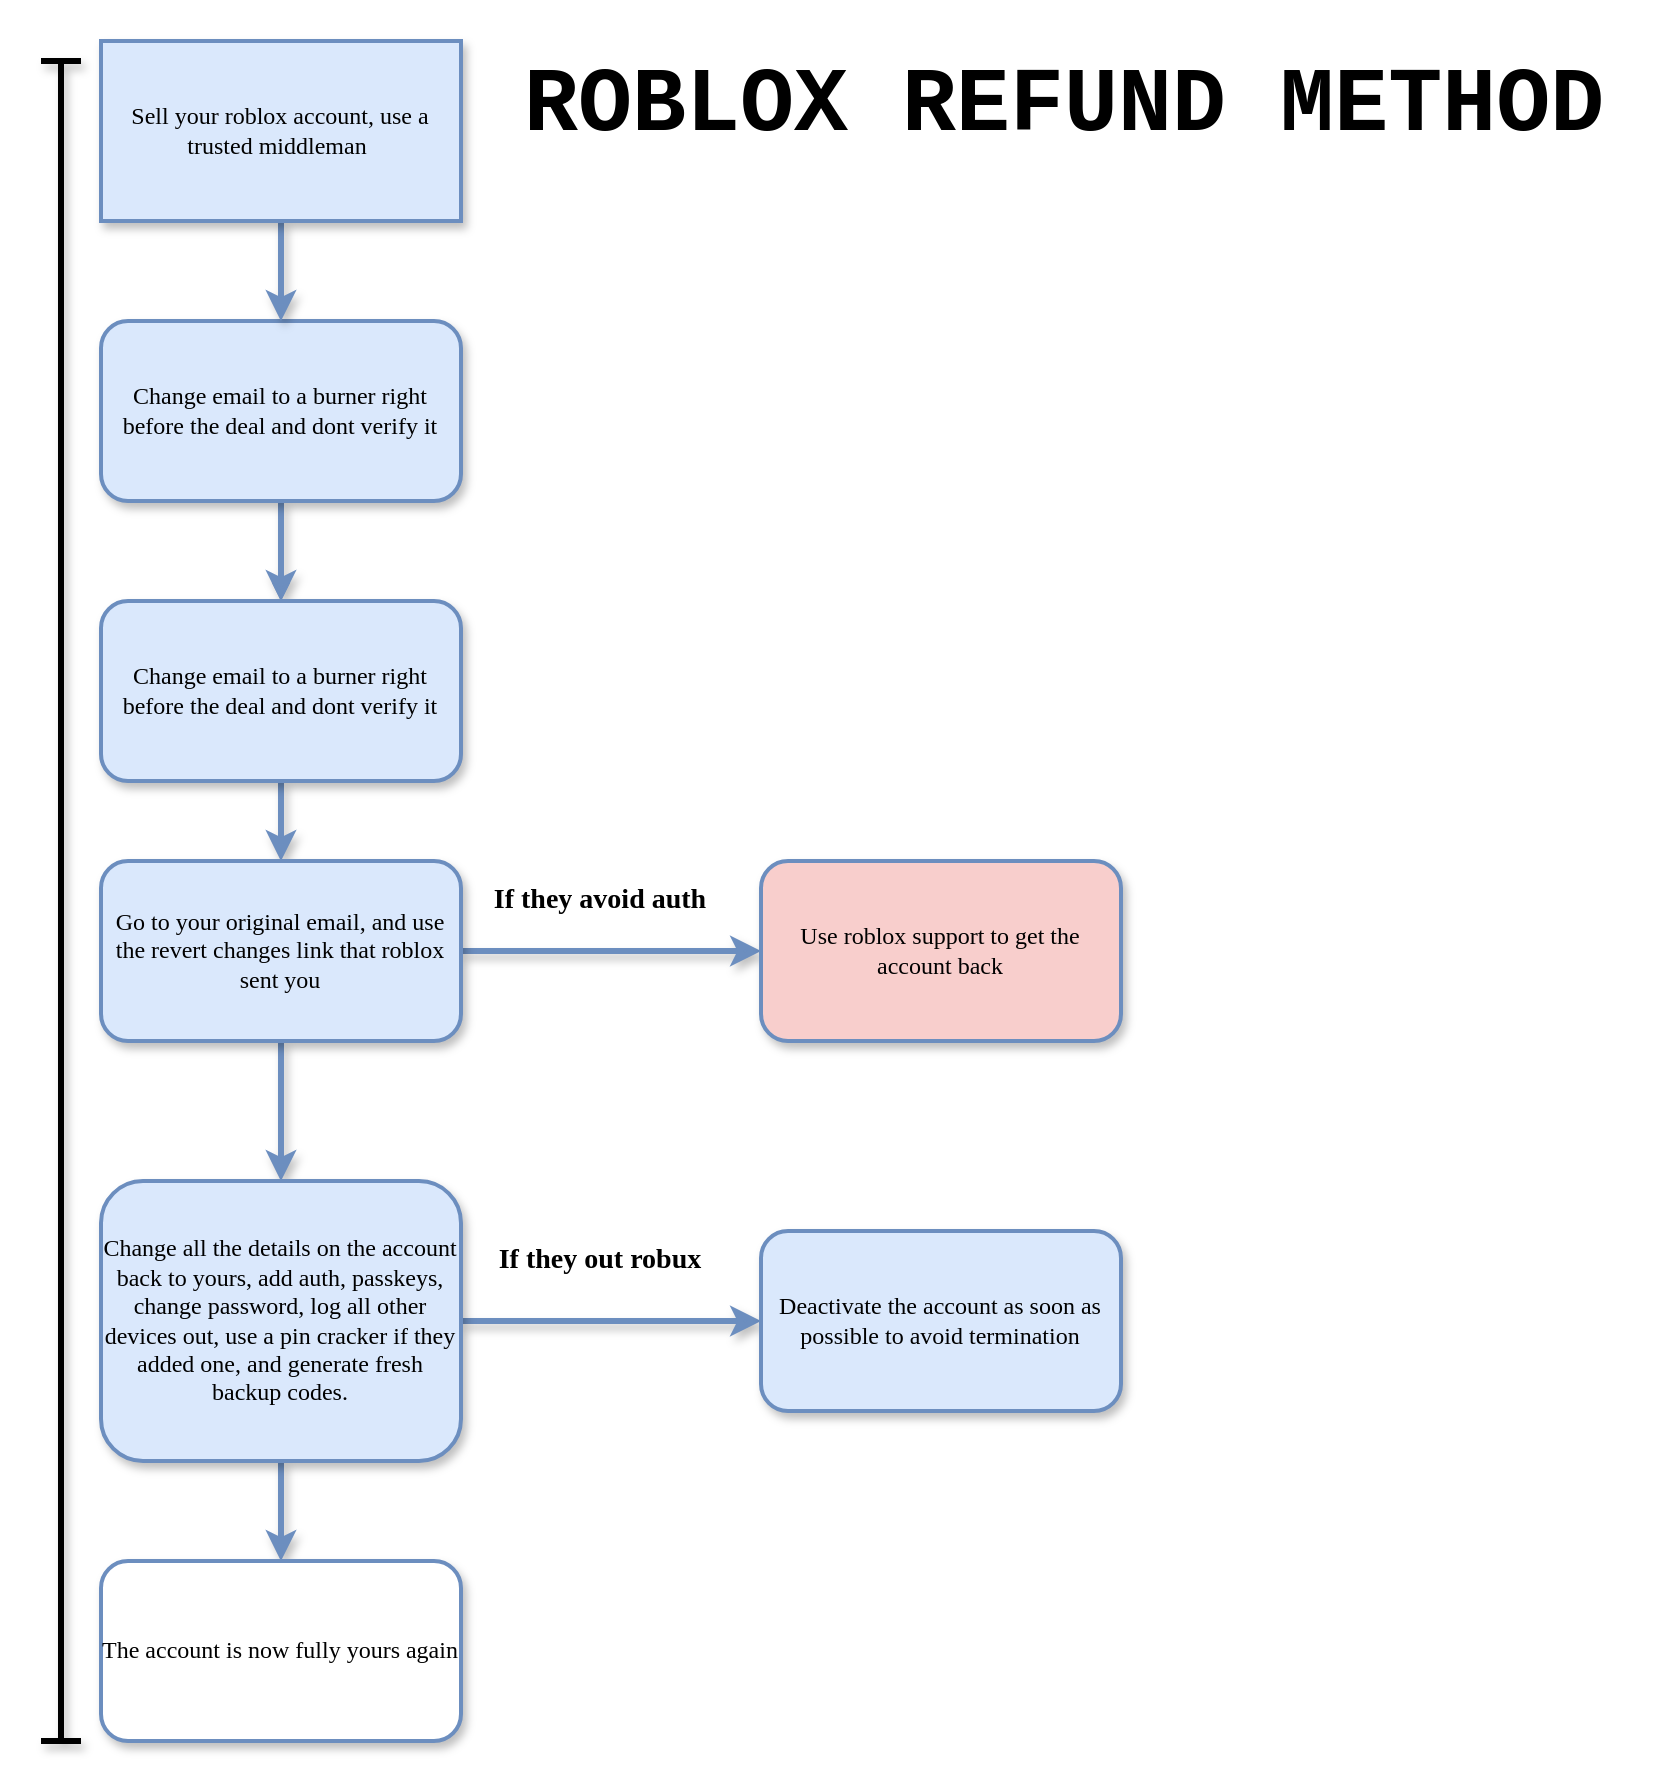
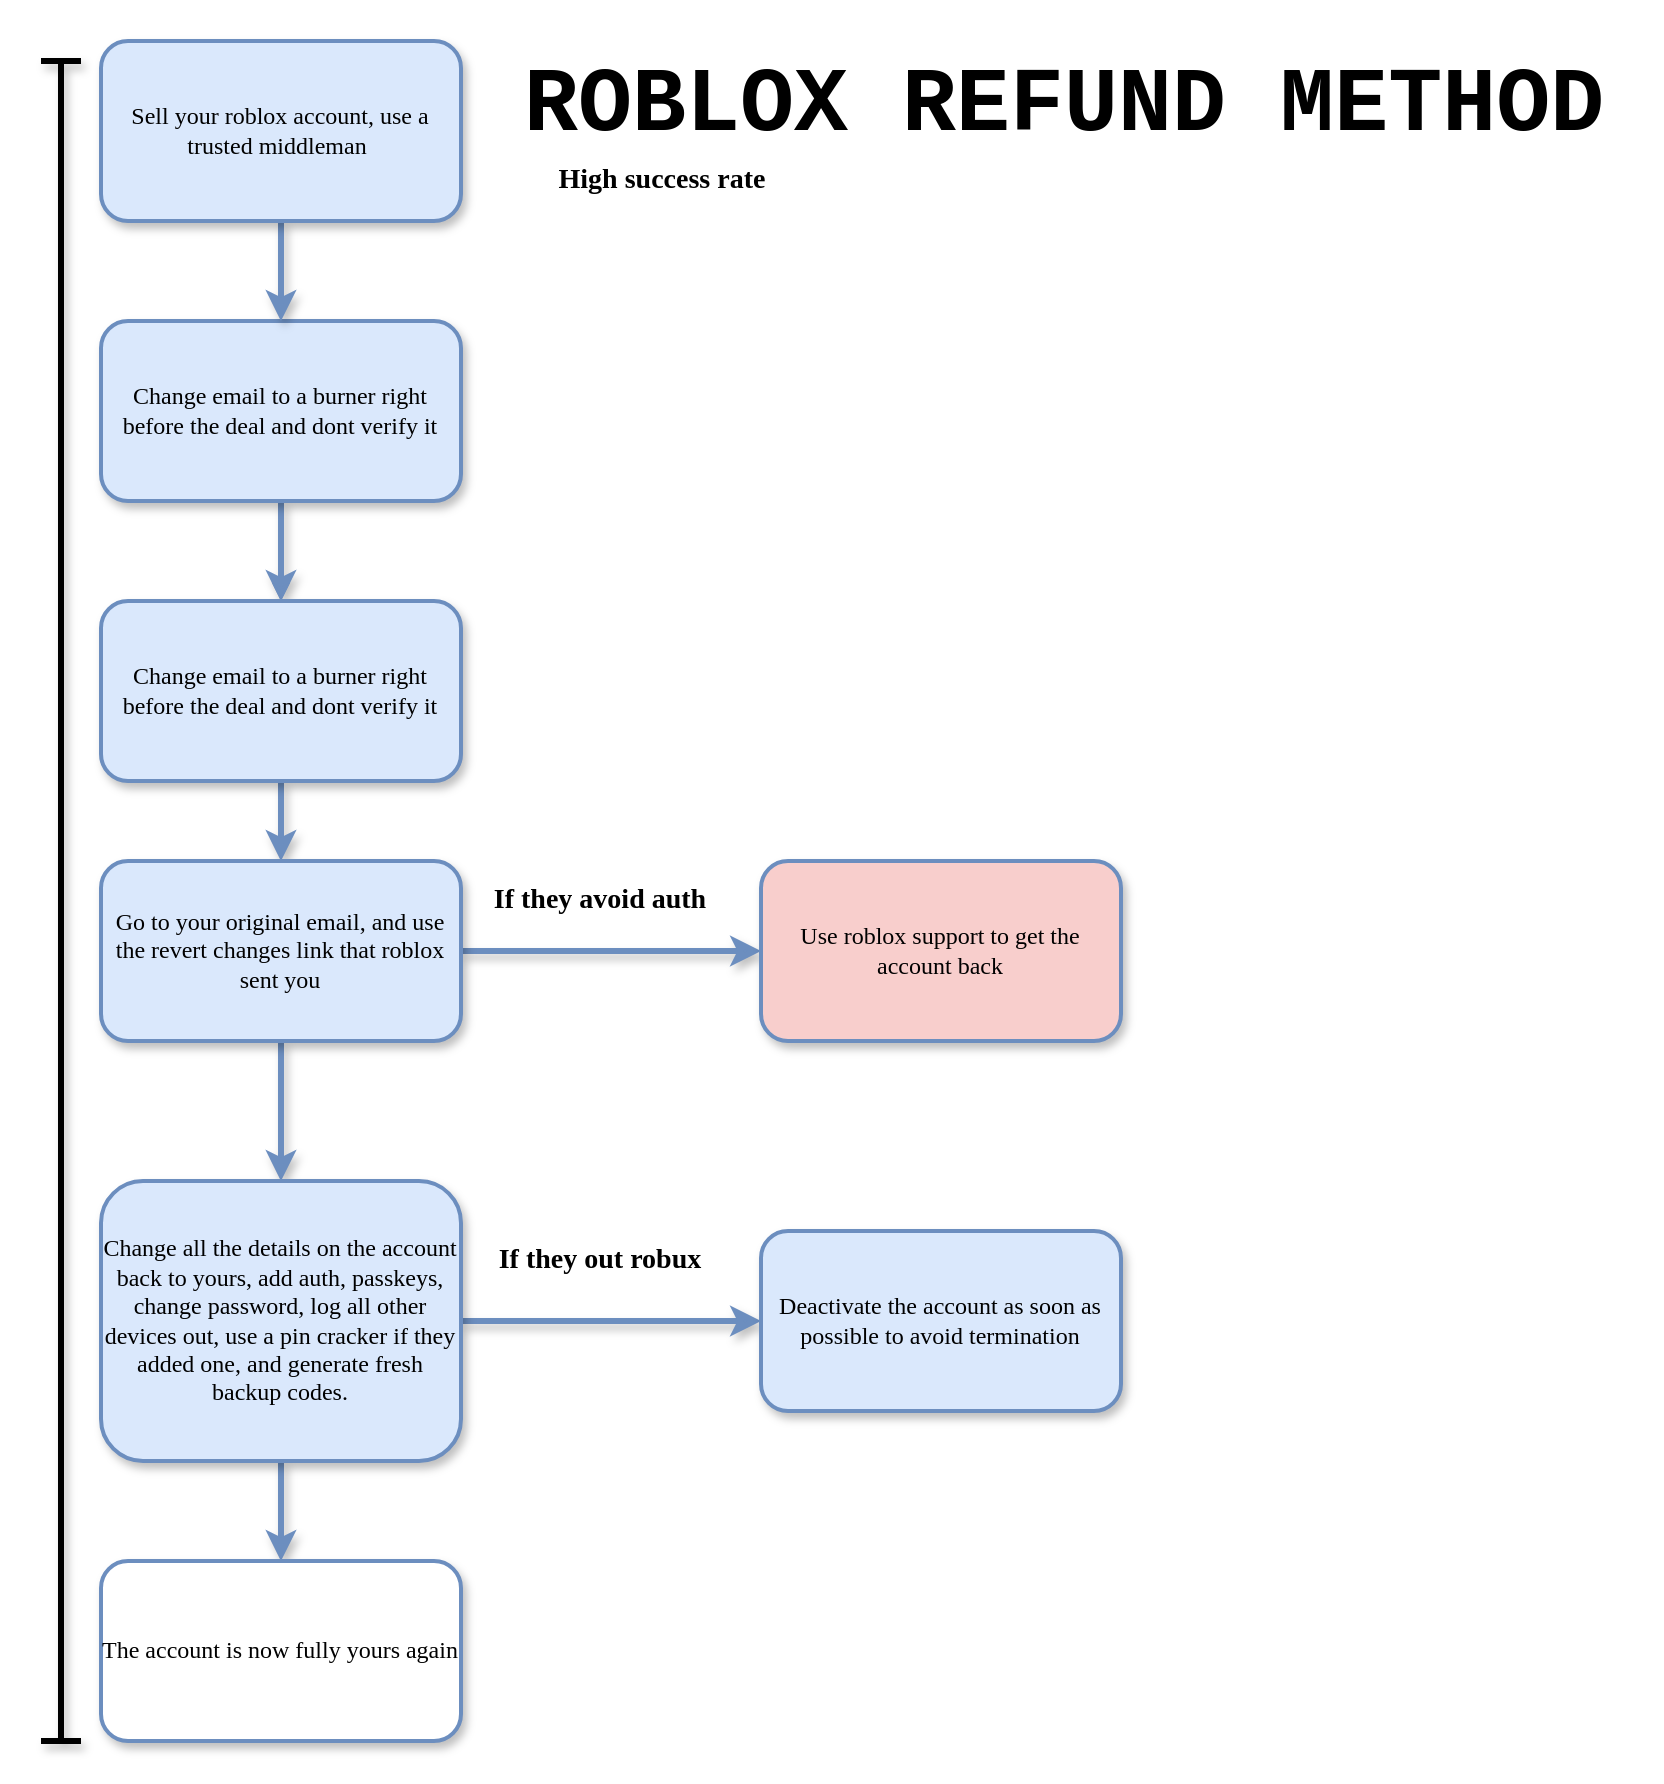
node "Sell your roblox account, use a trusted middleman": shape rectangle -> rounded rectangle
node "High success rate": added
